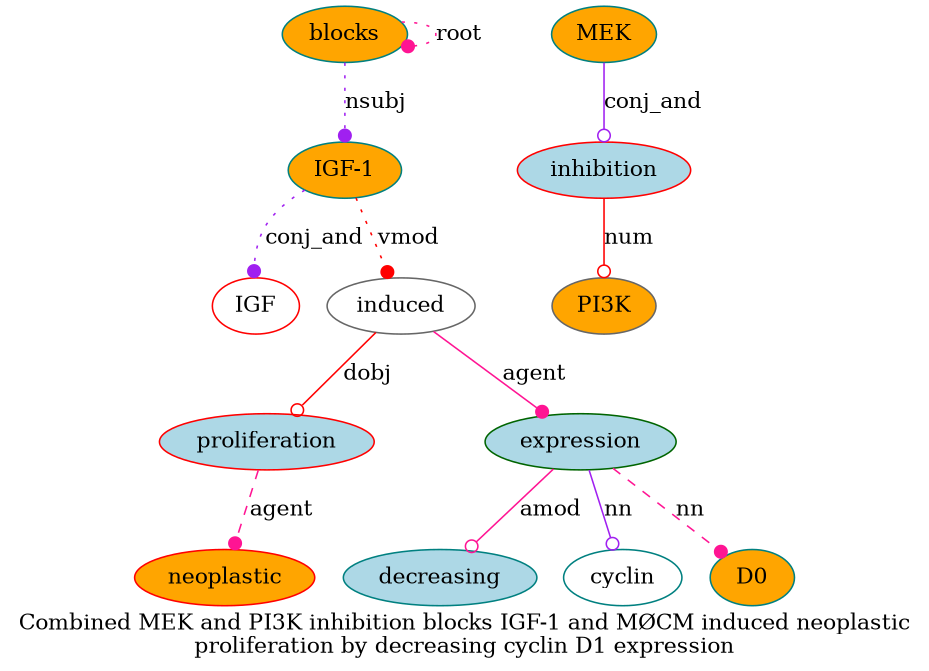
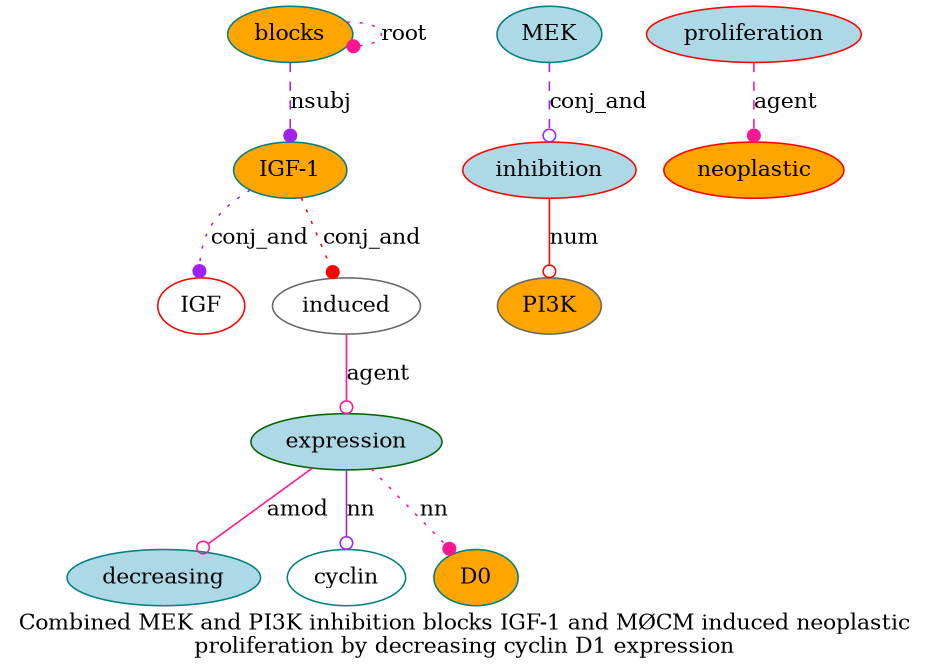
node "MEK": fillcolor orange -> lightblue
edge "blocks" -> "IGF-1": style dotted -> dashed
edge "MEK" -> "inhibition": style solid -> dashed
edge "IGF-1" -> "induced": label "vmod" -> "conj_and"
edge "induced" -> "proliferation": removed, label "dobj"
edge "induced" -> "expression": arrowhead dot -> odot
edge "expression" -> "D0": style dashed -> dotted
